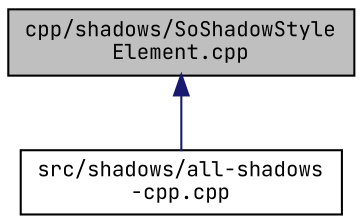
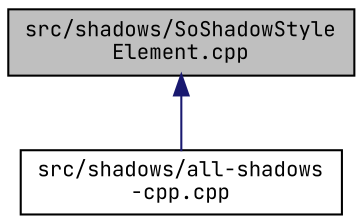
node "cpp/shadows/SoShadowStyle Element.cpp": label "cpp/shadows/SoShadowStyle Element.cpp" -> "src/shadows/SoShadowStyle Element.cpp"
